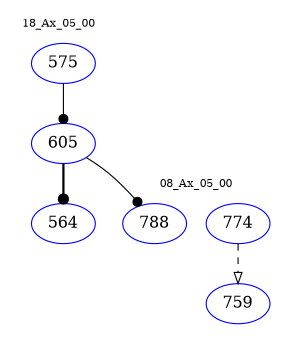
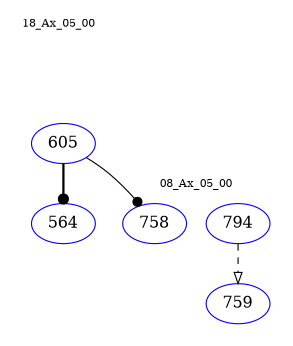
node "575": removed
node "788": label "788" -> "758"
node "774": label "774" -> "794"
